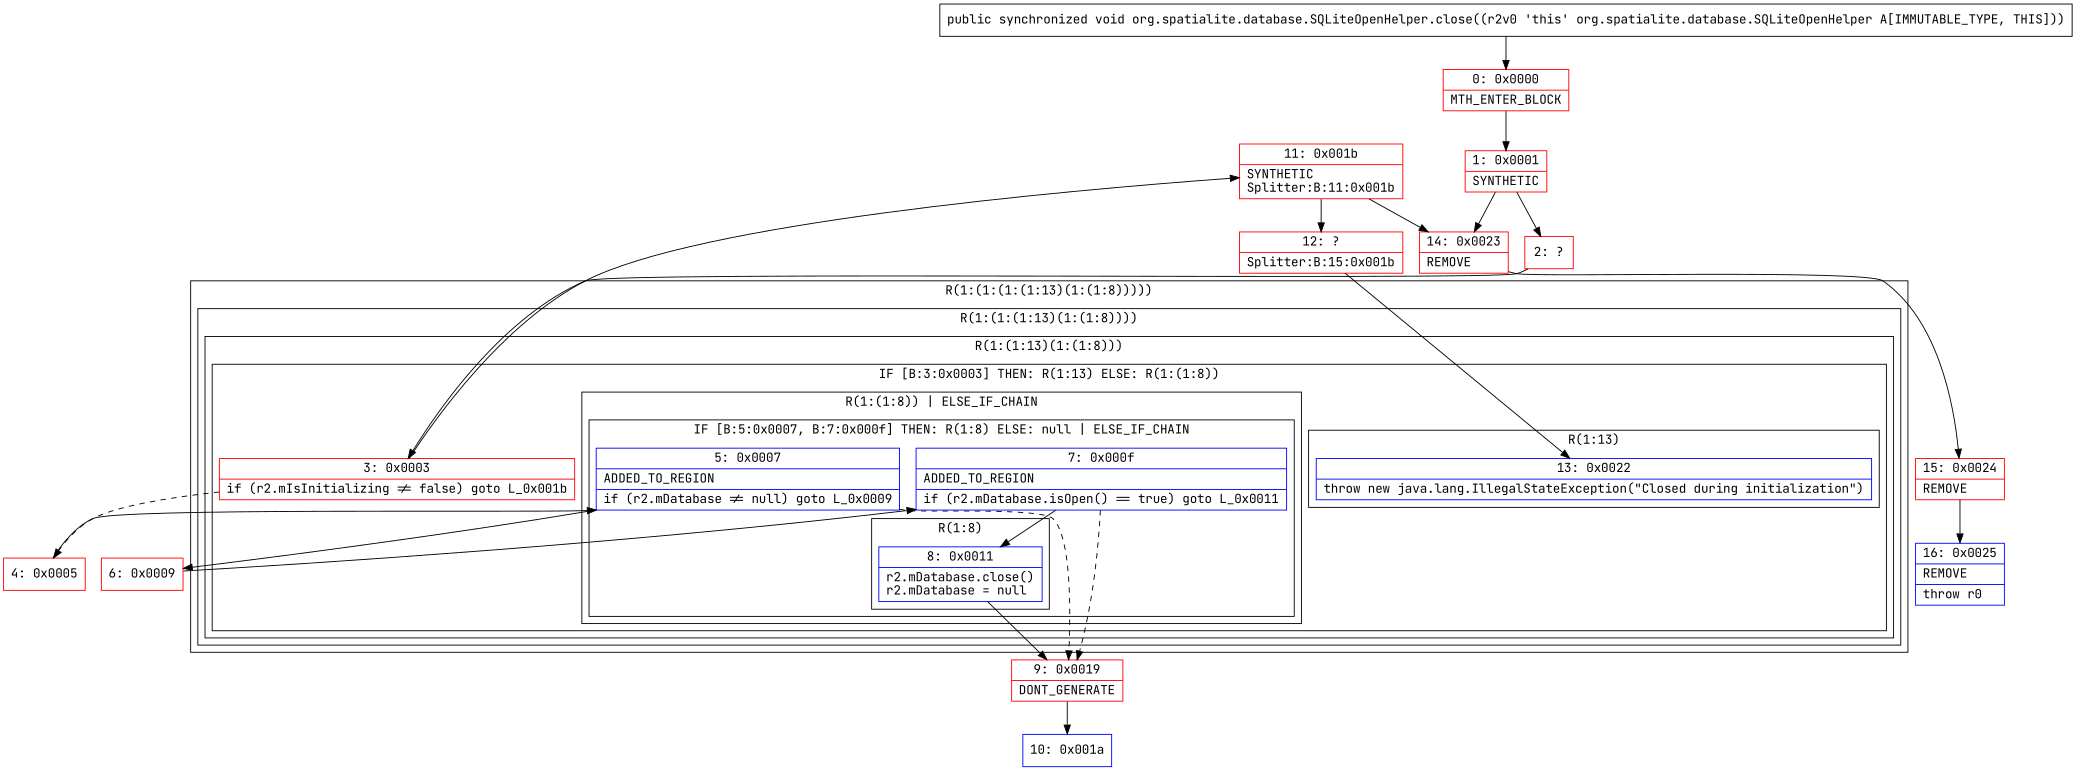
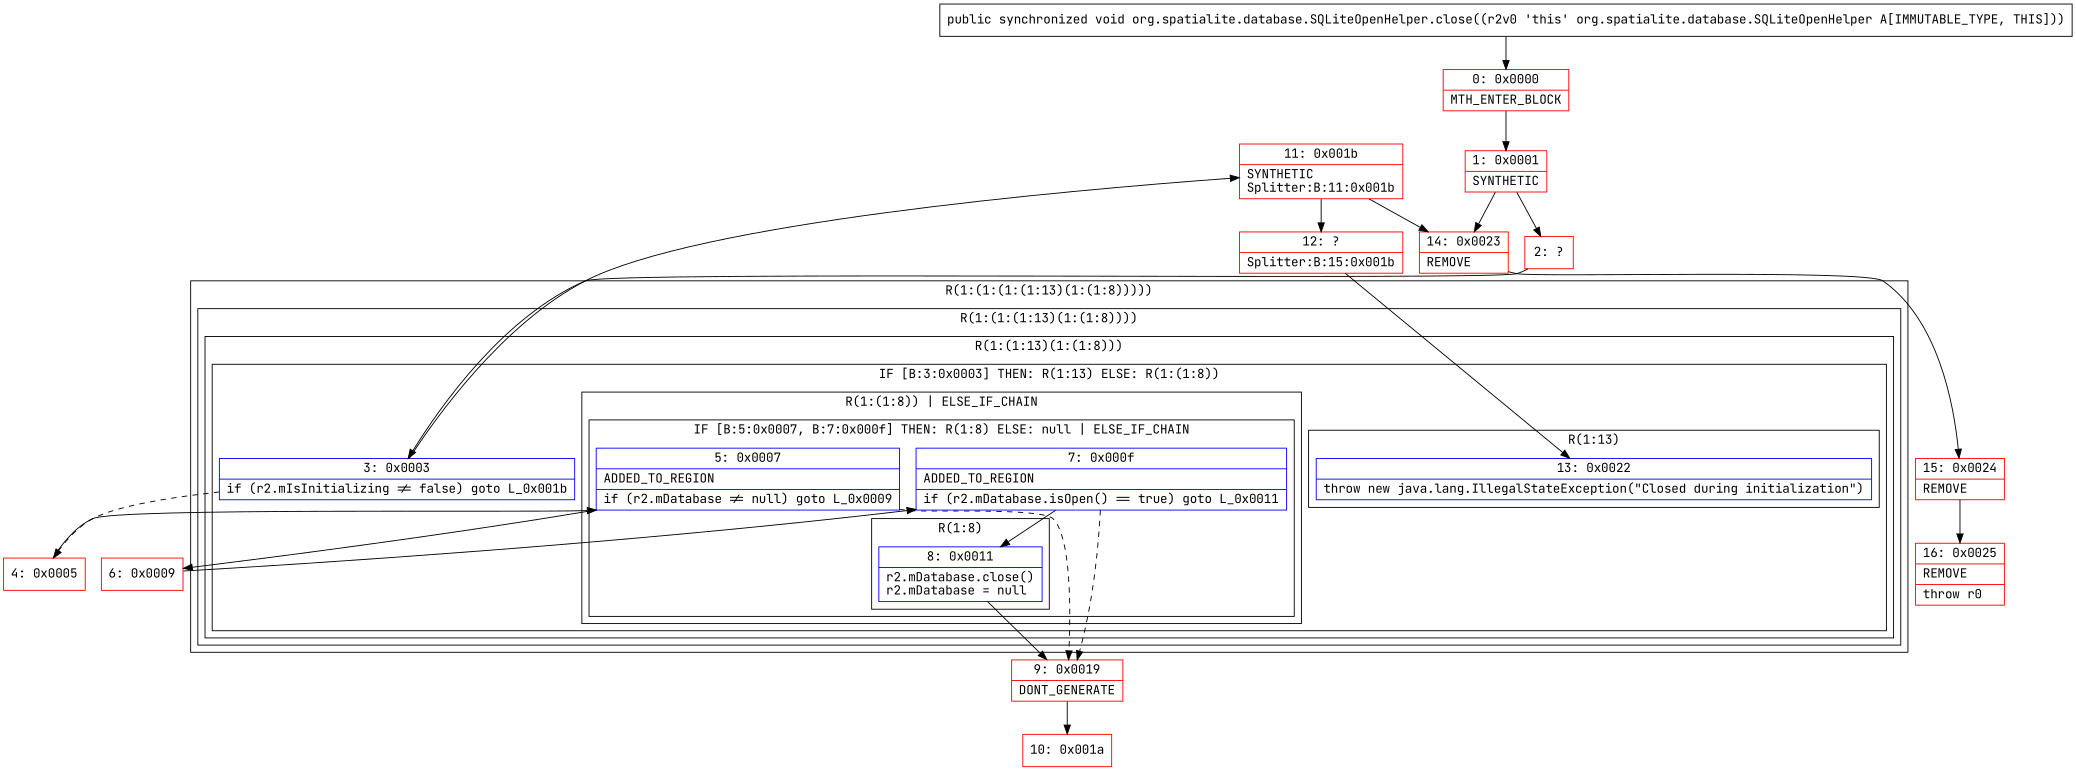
node "3: 0x0003": color red -> blue
node "16: 0x0025": color blue -> red
node "10: 0x001a": color blue -> red
